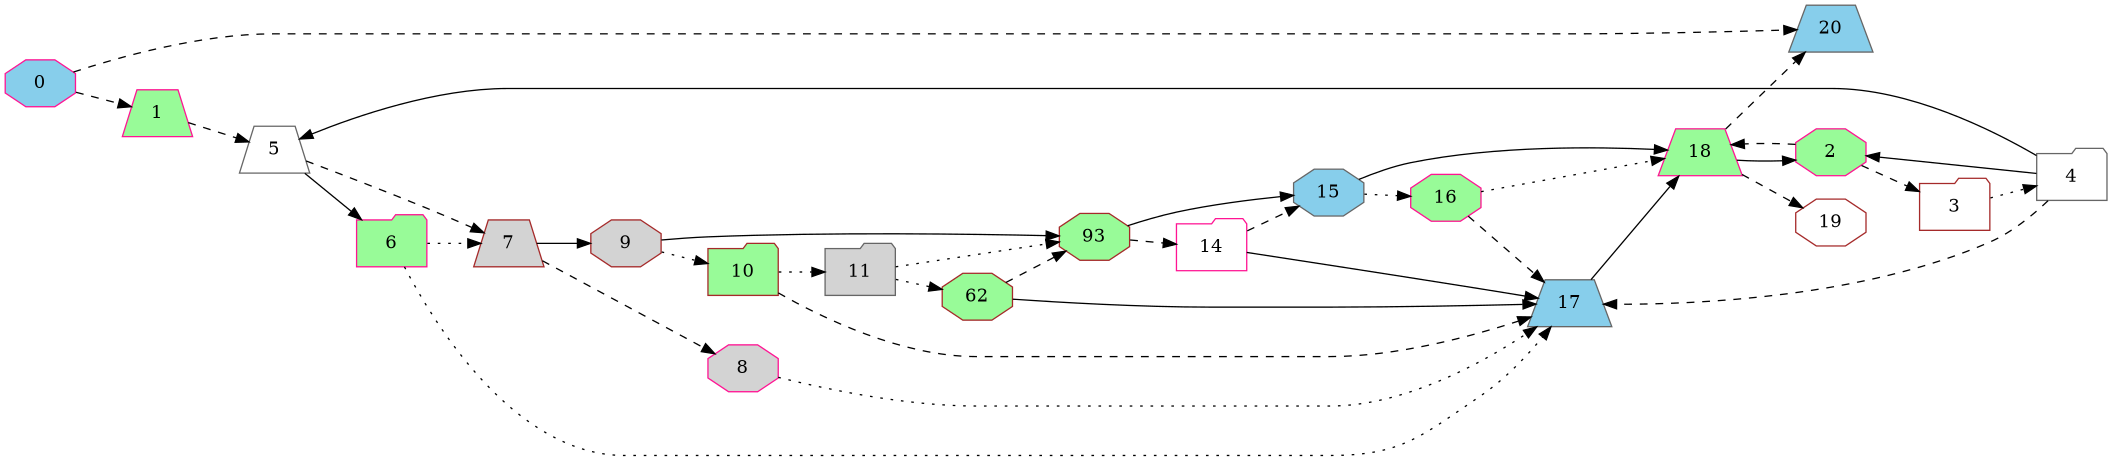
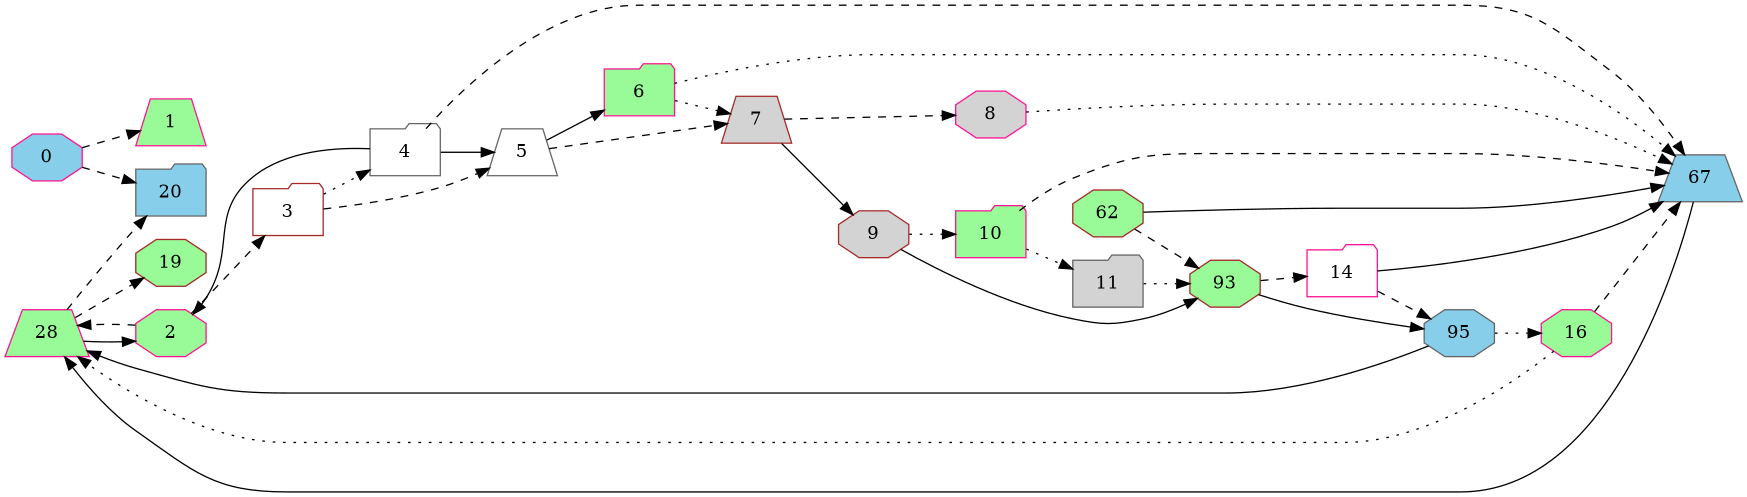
node "20": shape trapezium -> folder
edge "1" -> "5": now "3" -> "5"
node "18": label "18" -> "28"
node "15": label "15" -> "95"
node "19": fillcolor white -> palegreen
node "10": color brown -> deeppink
edge "11" -> "62": removed
node "17": label "17" -> "67"
